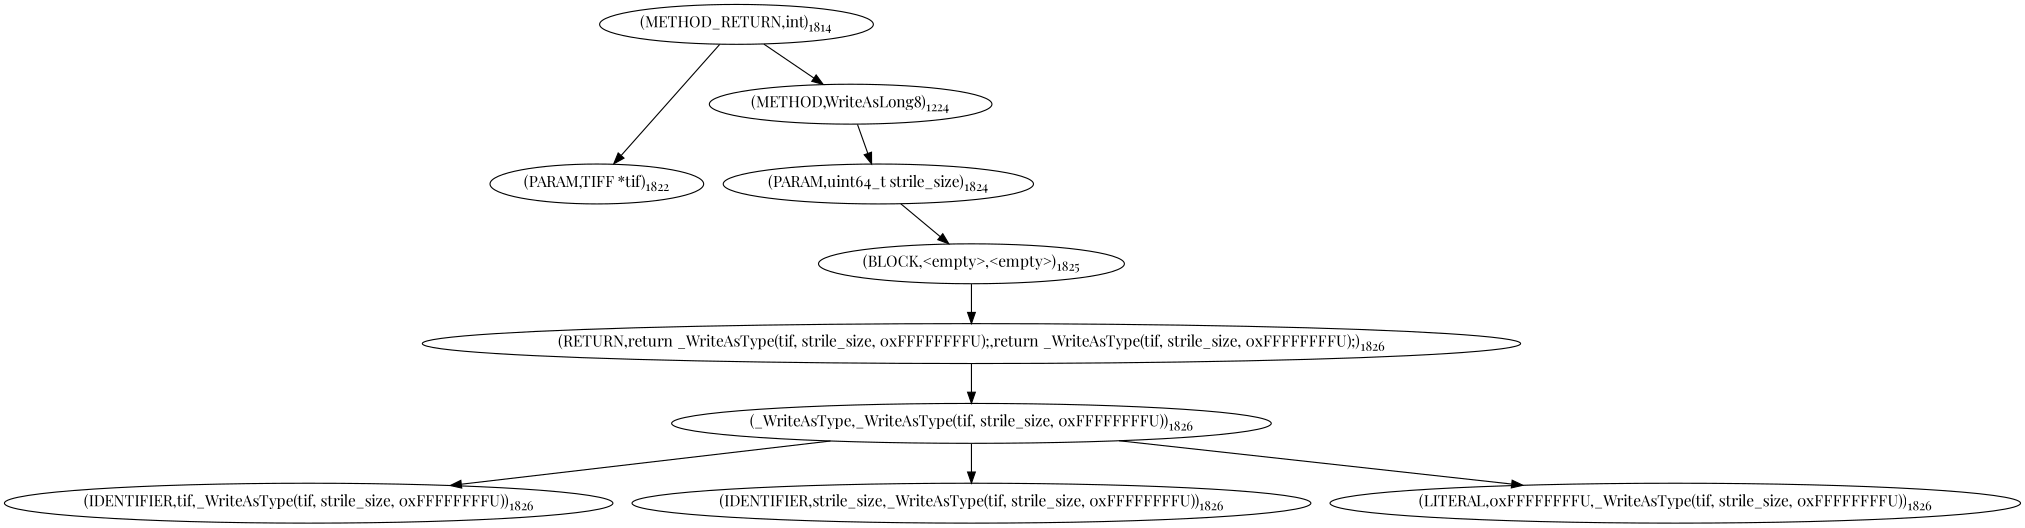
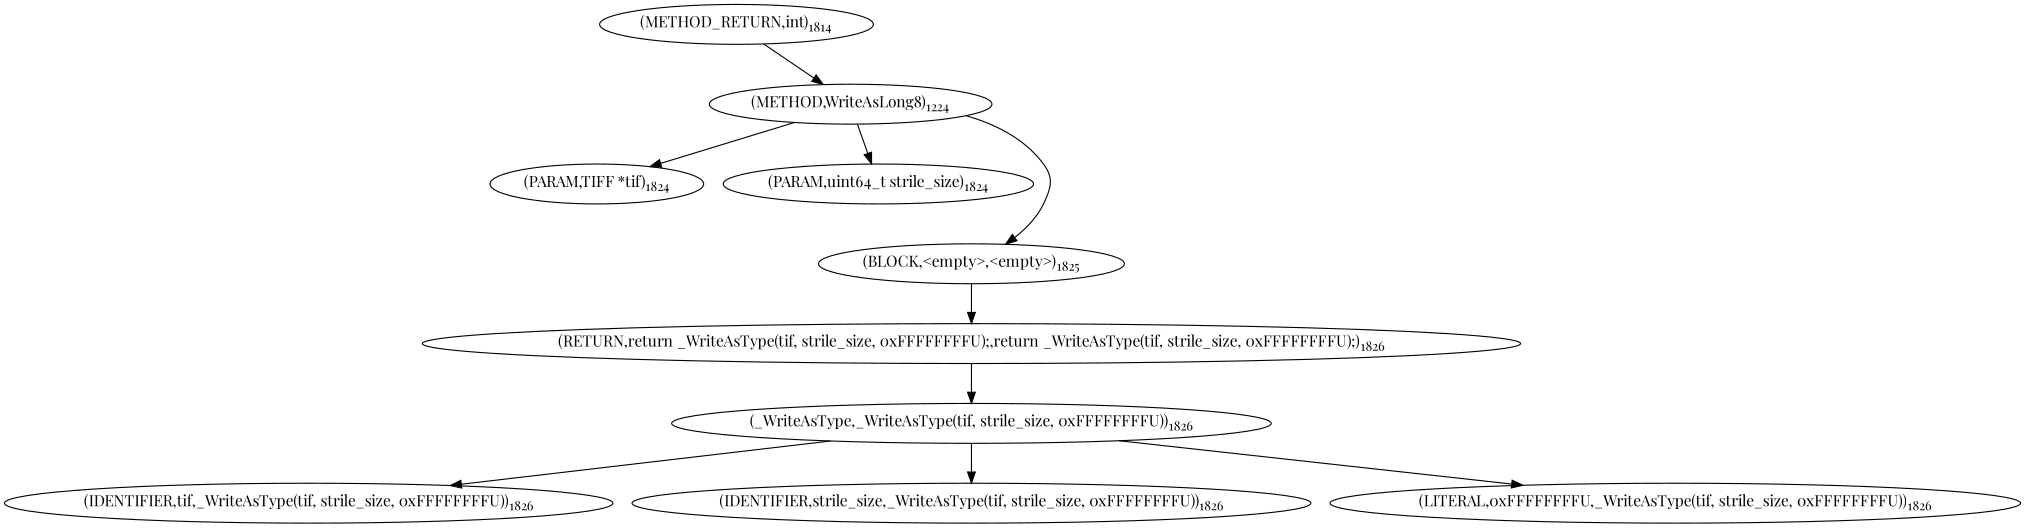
edge "(METHOD_RETURN,int)" -> "(PARAM,TIFF *tif)": now "(METHOD,WriteAsLong8)" -> "(PARAM,TIFF *tif)"
node "(PARAM,TIFF *tif)": text "1822" -> "1824"
edge "(PARAM,uint64_t strile_size)" -> "(BLOCK,<empty>,<empty>)": now "(METHOD,WriteAsLong8)" -> "(BLOCK,<empty>,<empty>)"
